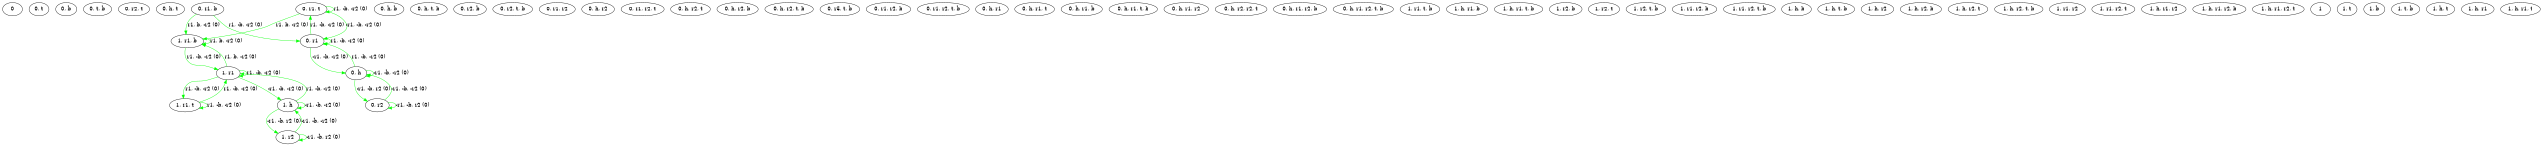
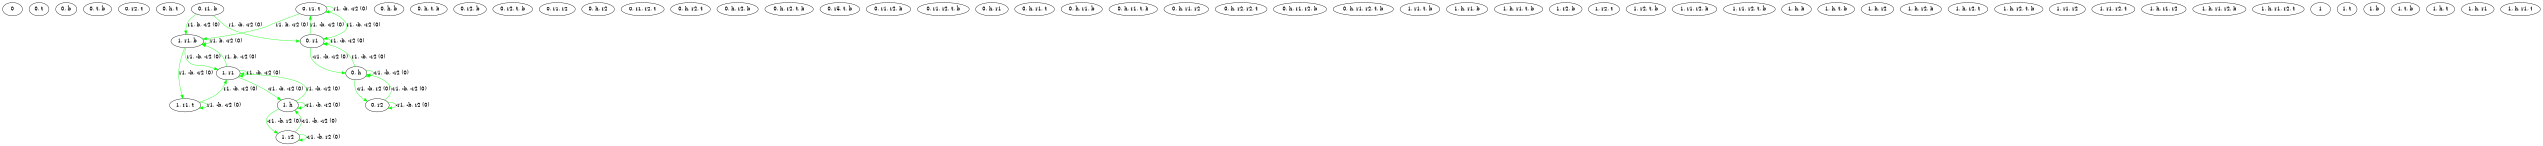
edge "0, r1, t" -> "0, r1": label "-r1, -b, -r2 (0)" -> "r1, -b, -r2 (0)"
edge "1, r1" -> "1, r1, t": now "1, r1, b" -> "1, r1, t"
